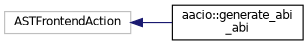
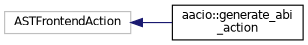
node "aacio::generate_abi _abi": label "aacio::generate_abi _abi" -> "aacio::generate_abi _action"
